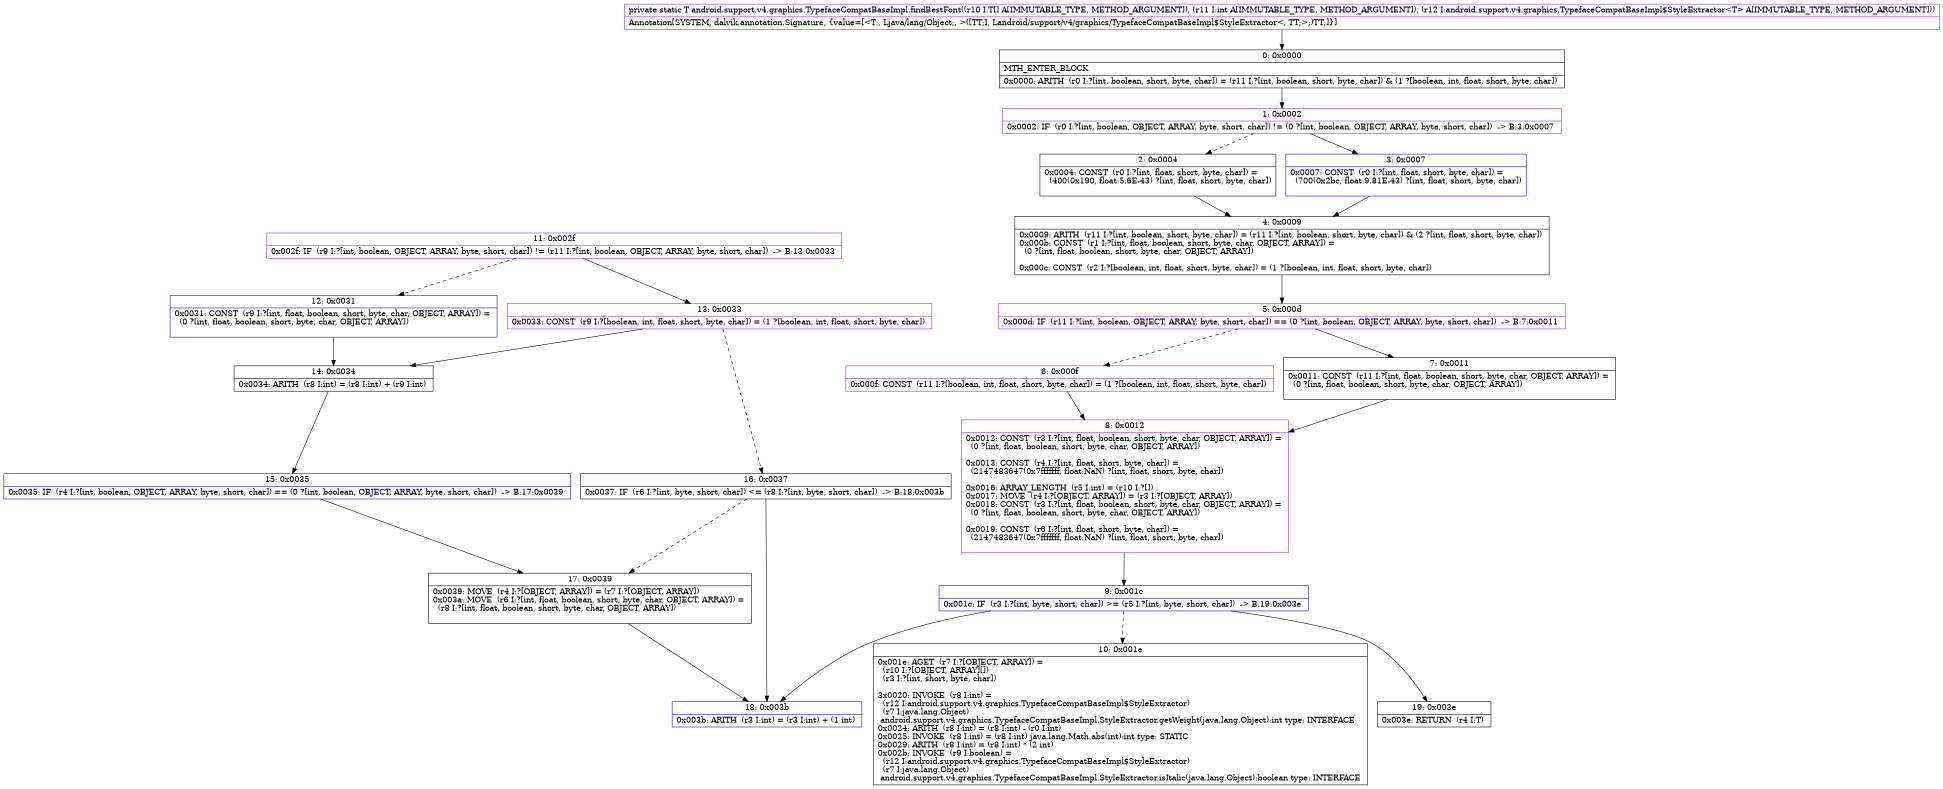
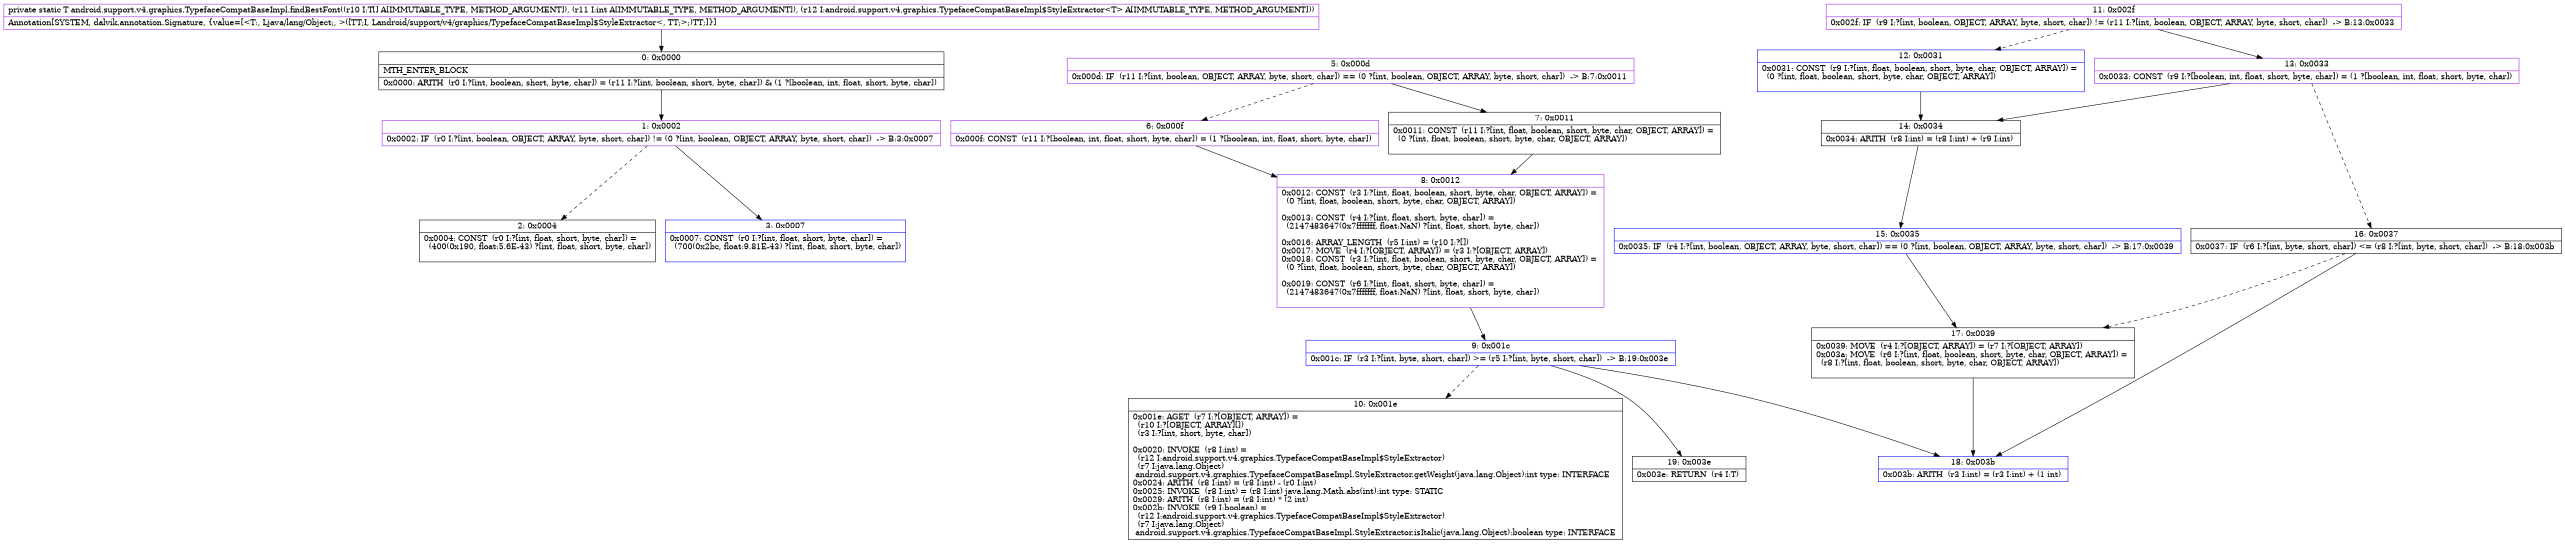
node "4: 0x0009": removed
node "10: 0x001e": text "3x0020: INVOKE  (r8 I:int) =" -> "0x0020: INVOKE  (r8 I:int) ="
